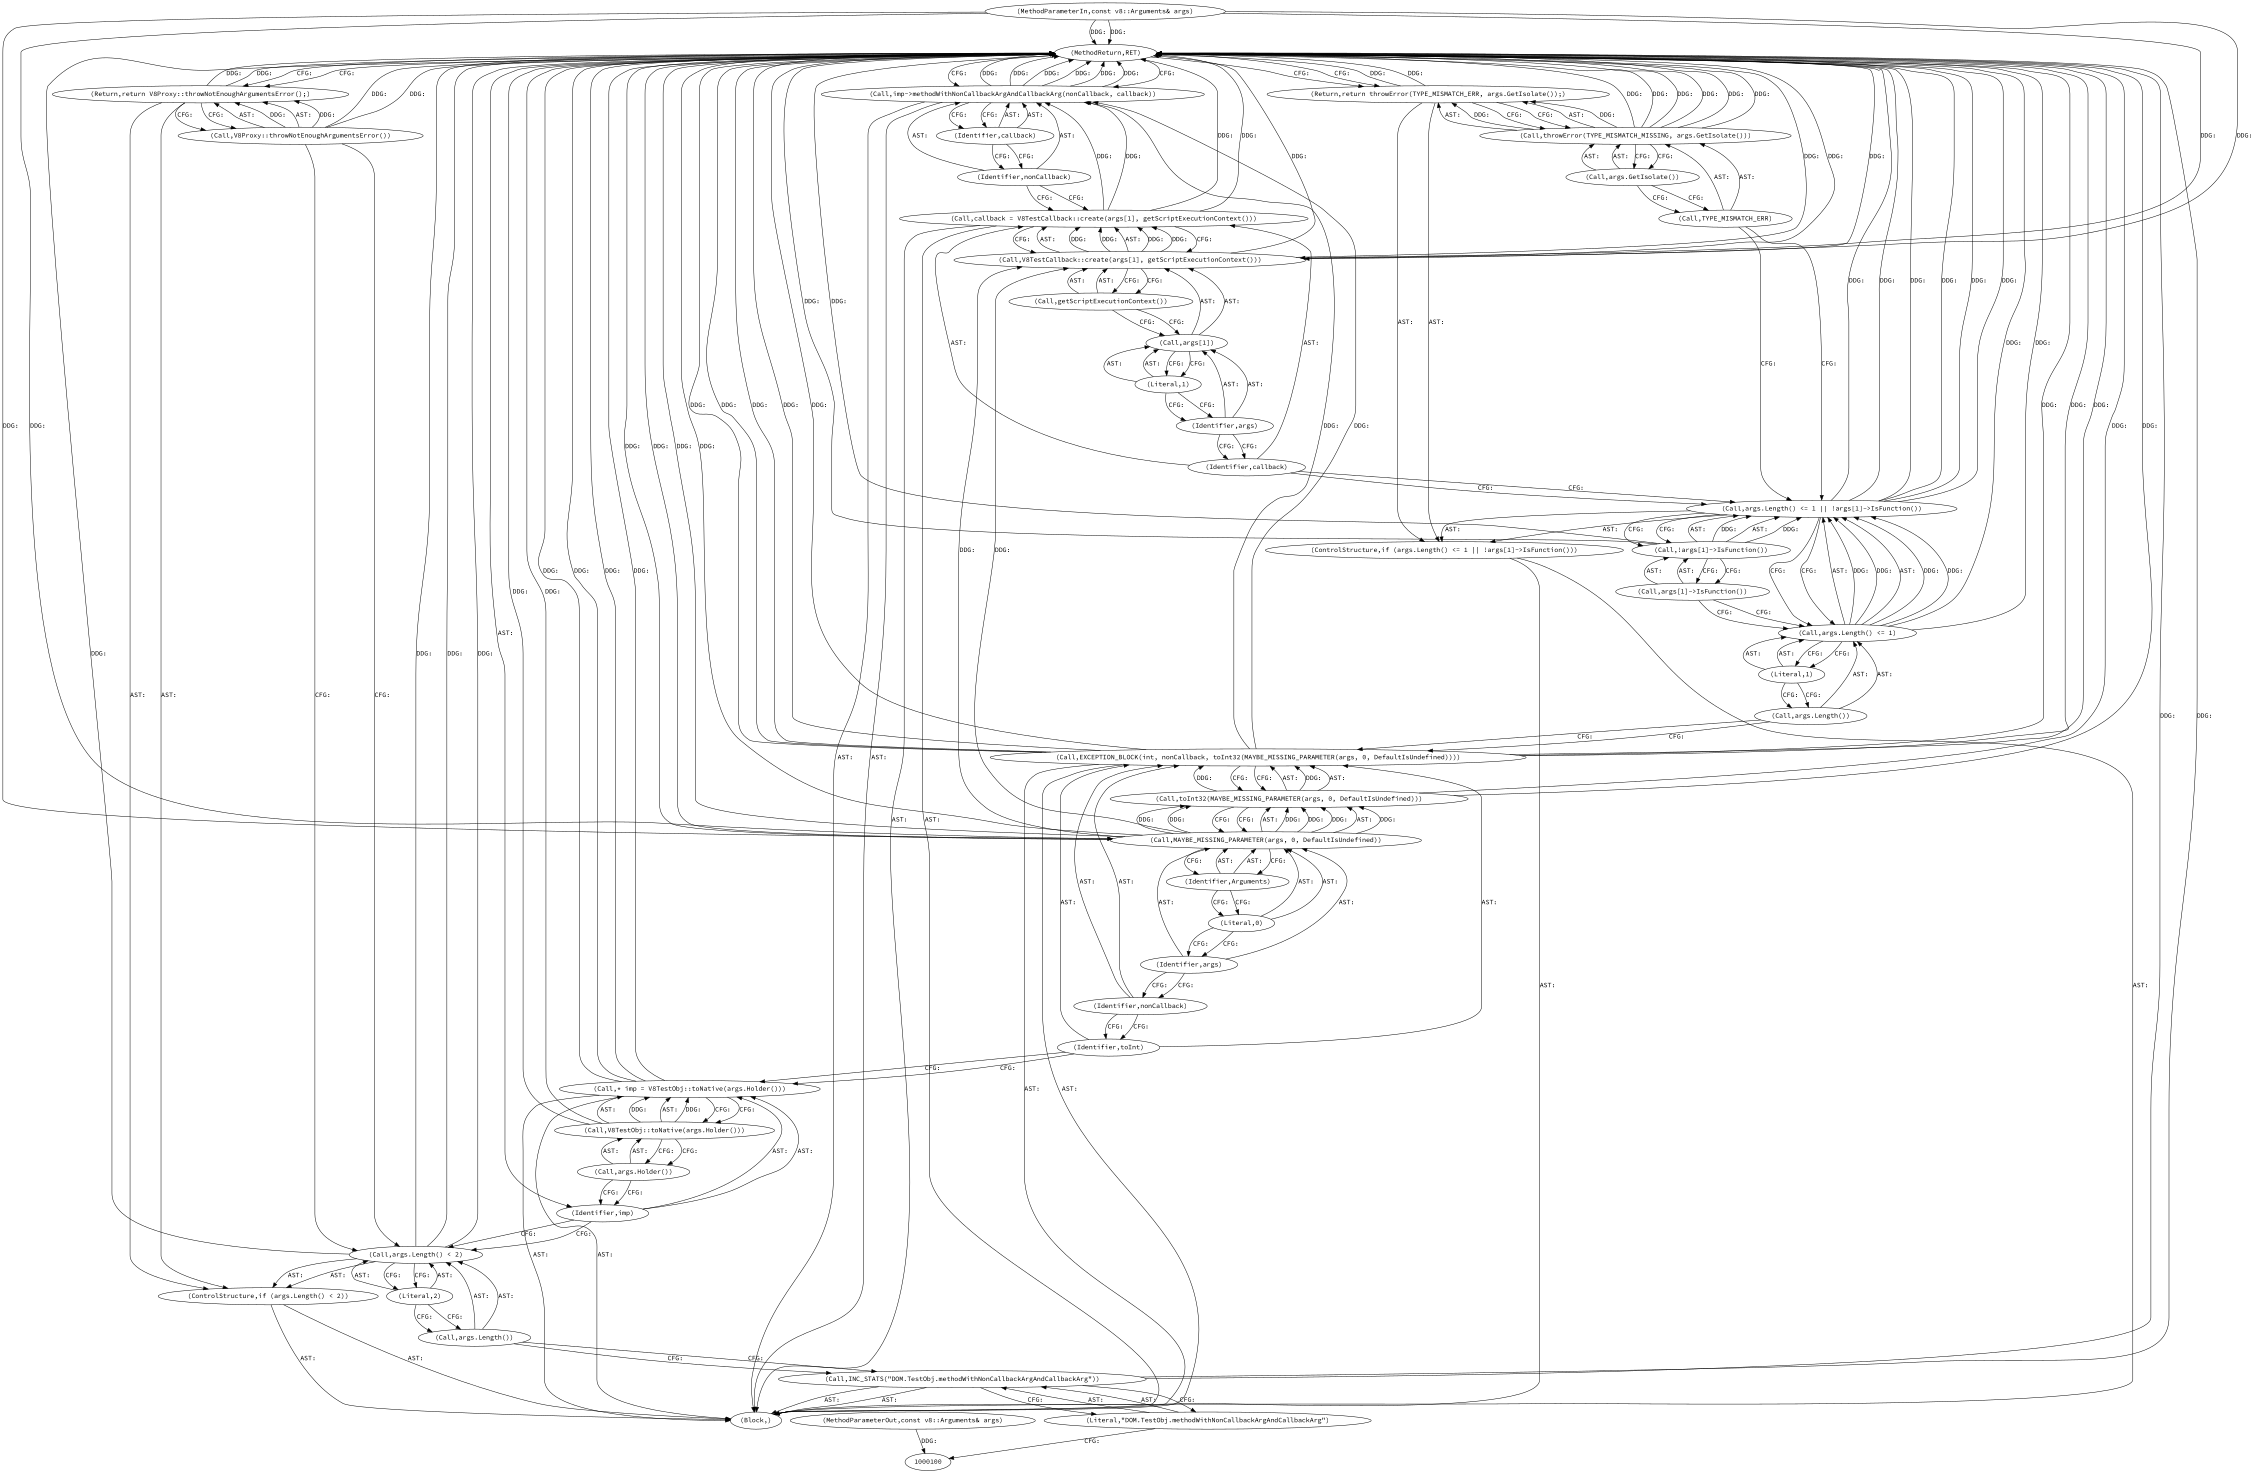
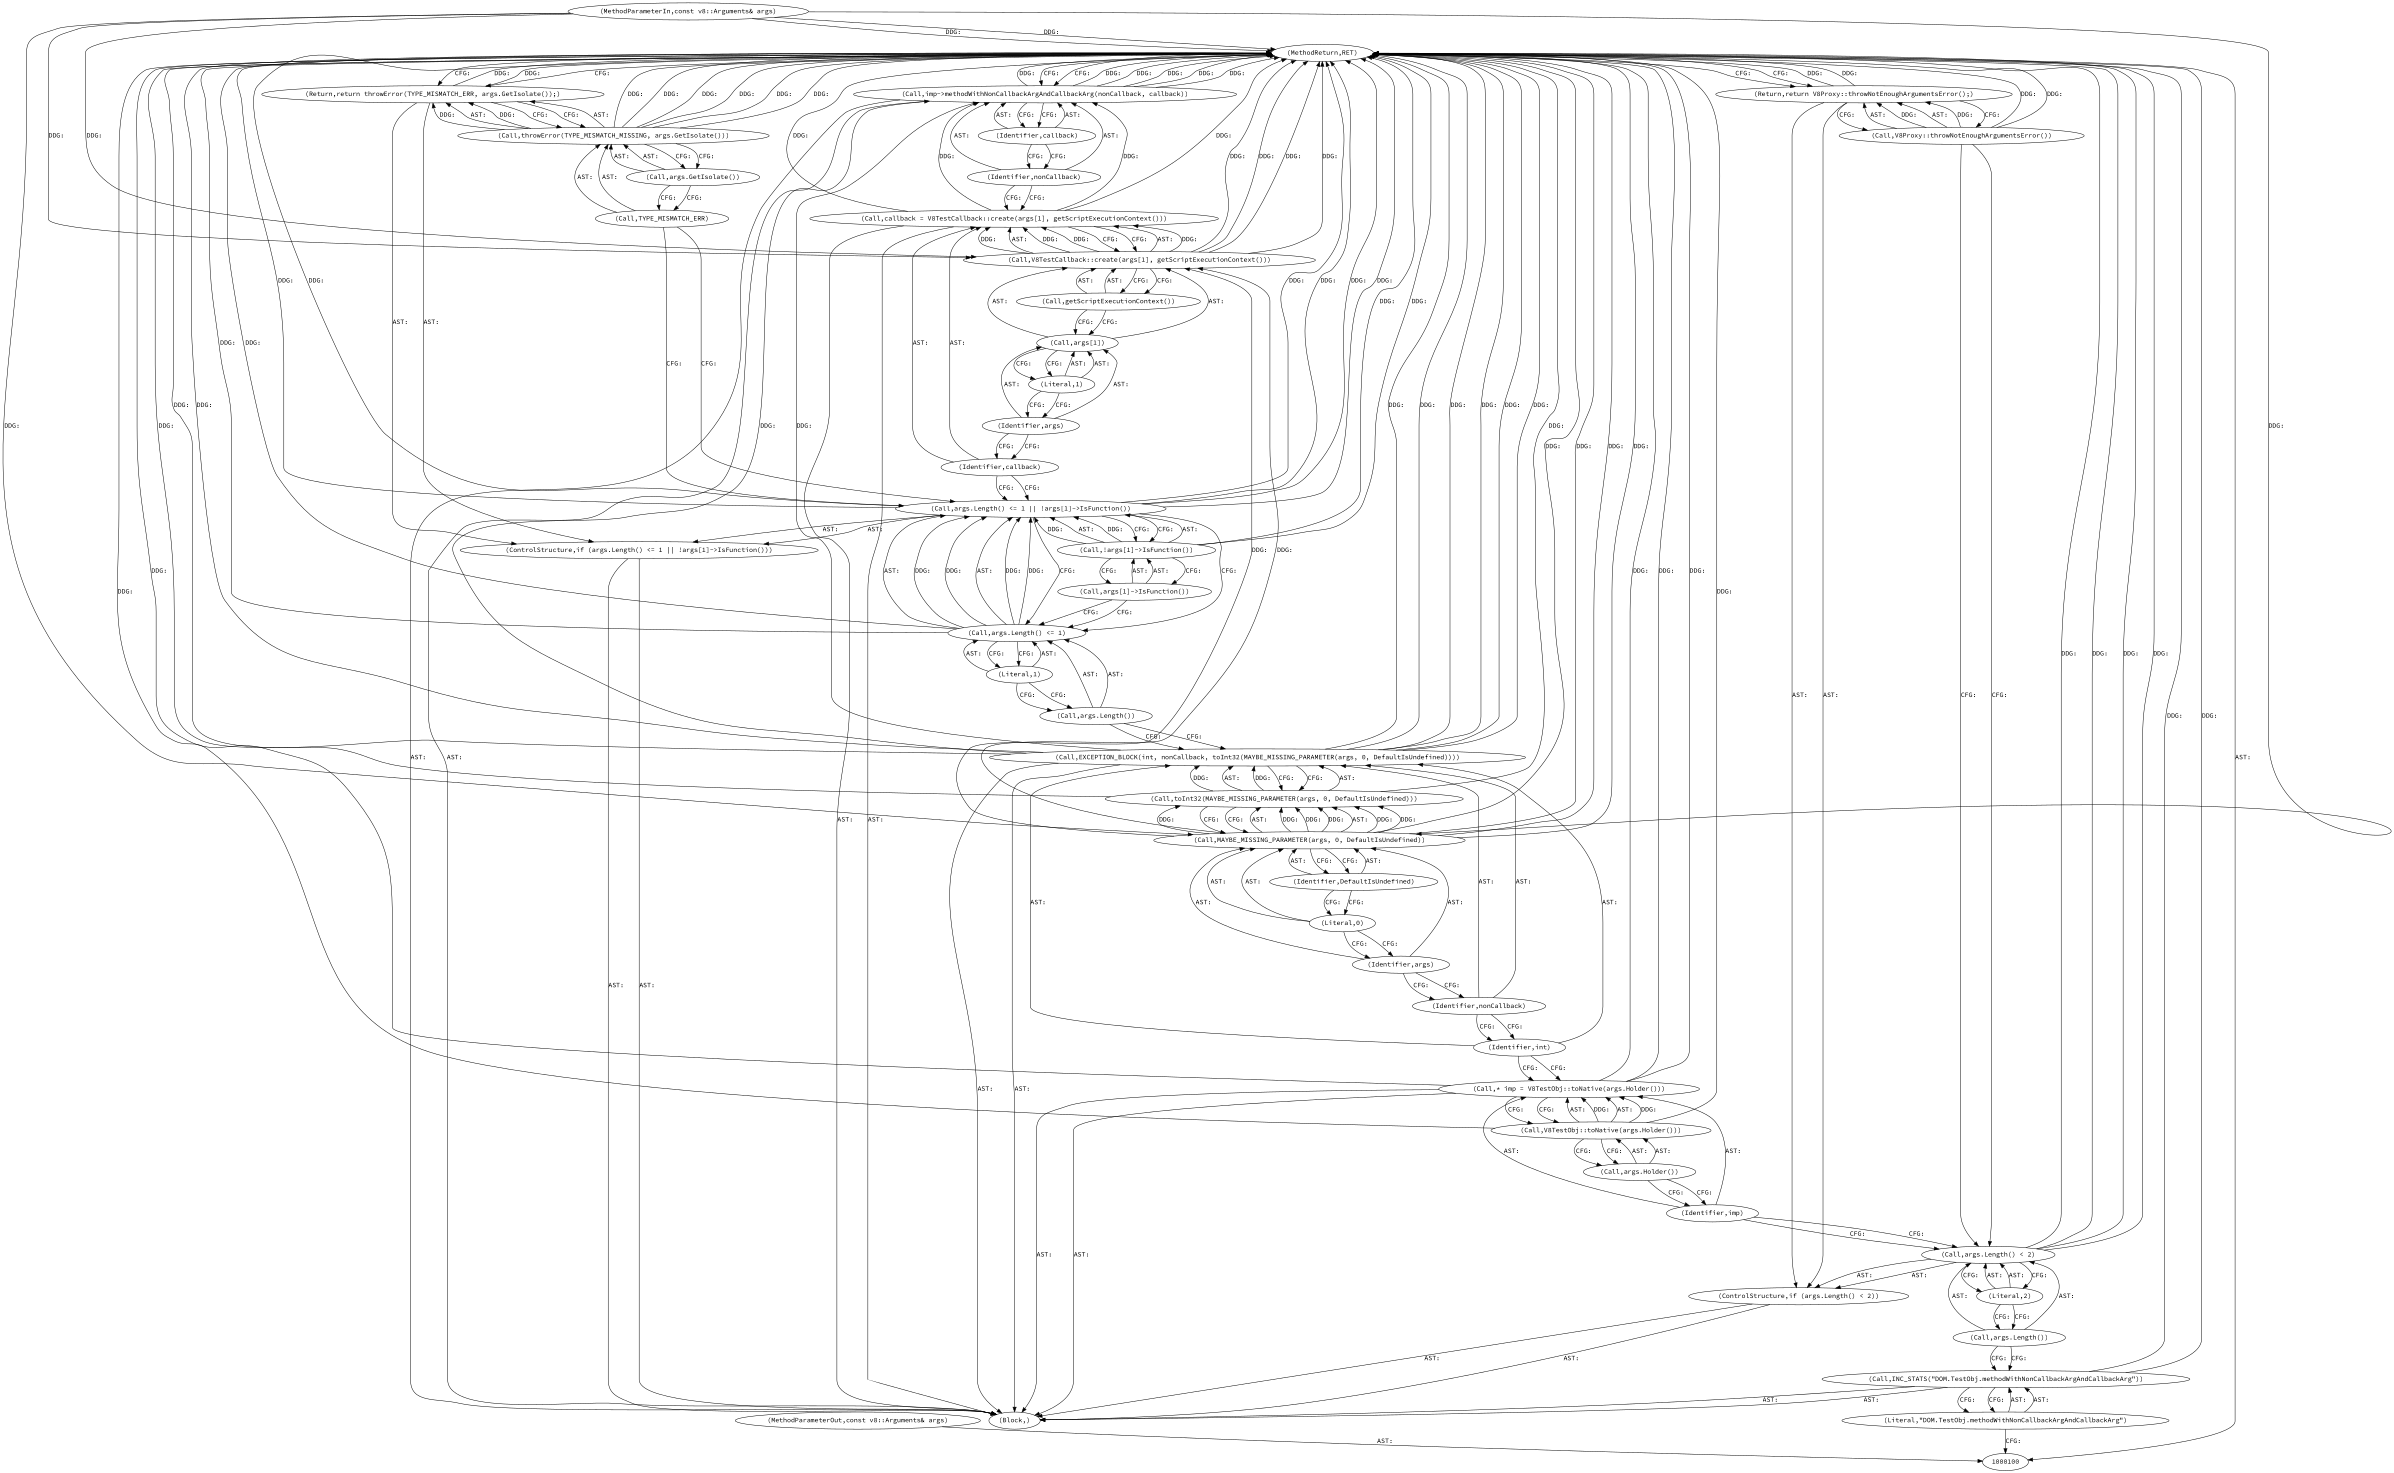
edge "(MethodReturn,RET)" -> "(Identifier,imp)": now "(MethodReturn,RET)" -> "1000100"
node "(Identifier,Arguments)": label "(Identifier,Arguments)" -> "(Identifier,DefaultIsUndefined)"
node "(Identifier,toInt)": label "(Identifier,toInt)" -> "(Identifier,int)"
edge "(MethodParameterOut,const v8::Arguments& args)" -> "1000100": label "DDG: " -> "AST: "
